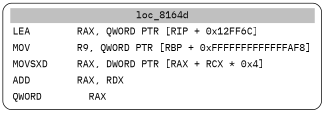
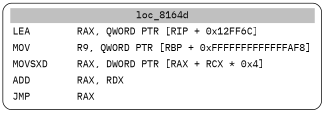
node "loc_8164d": text "QWORD        RAX" -> "JMP        RAX"
